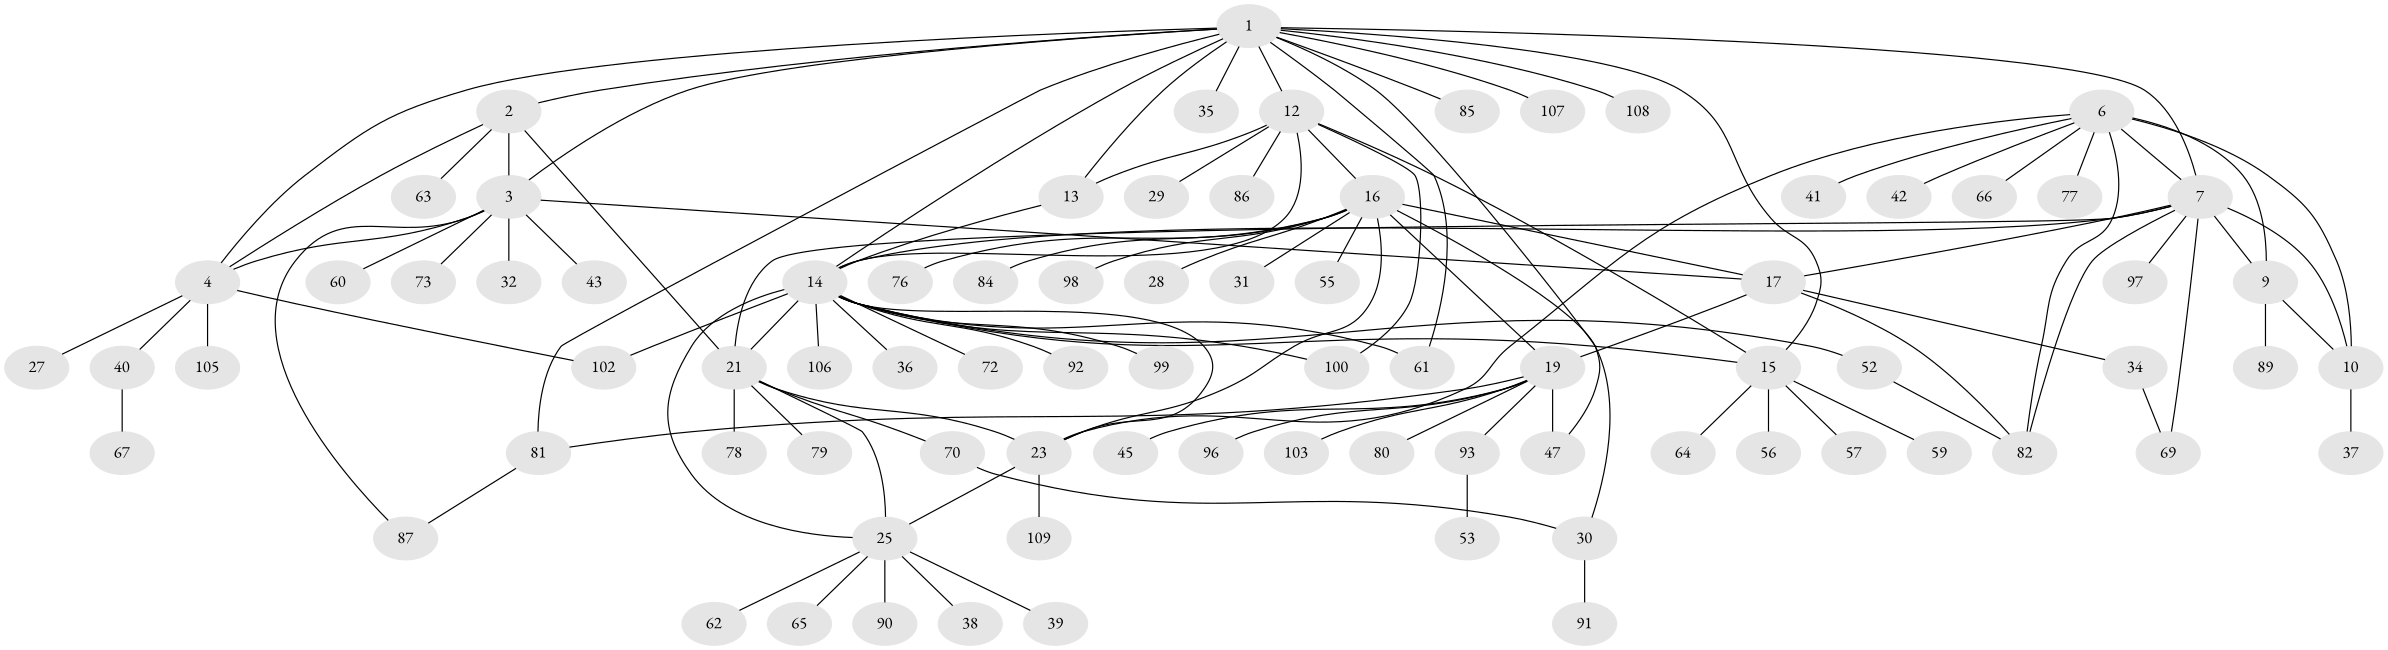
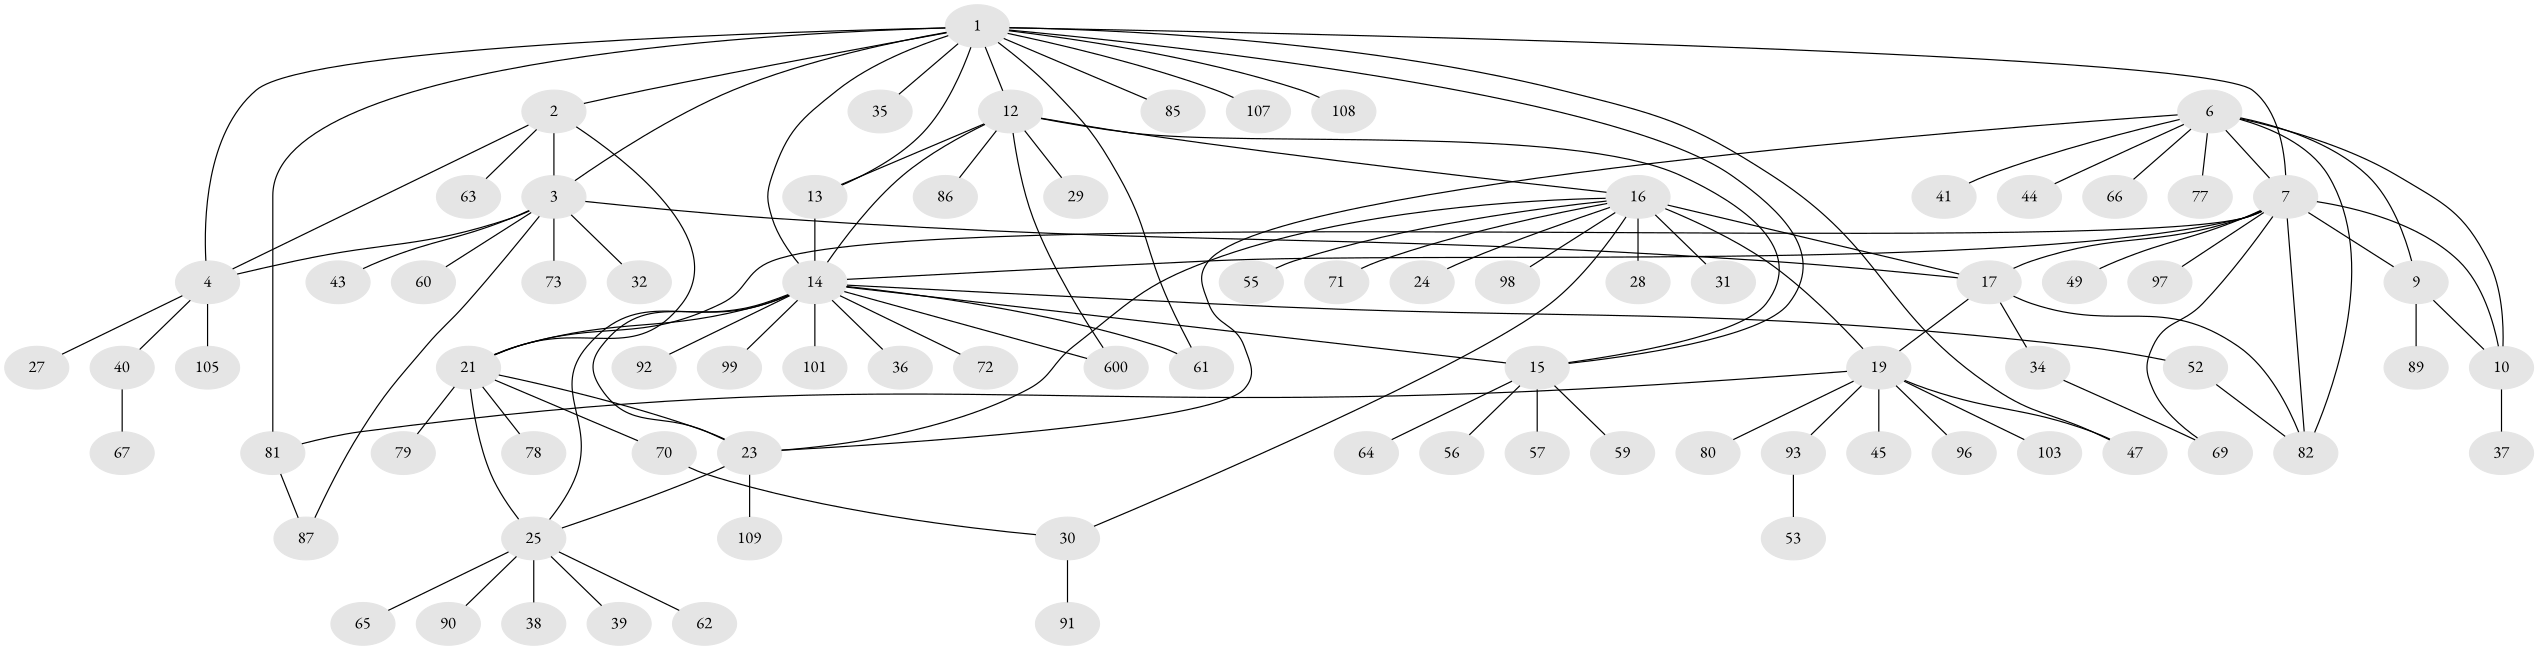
node "42": label "42" -> "44"
node "76": label "76" -> "71"
node "84": label "84" -> "24"
node "49": added
node "102": removed
node "106": label "106" -> "101"
node "100": label "100" -> "600"
